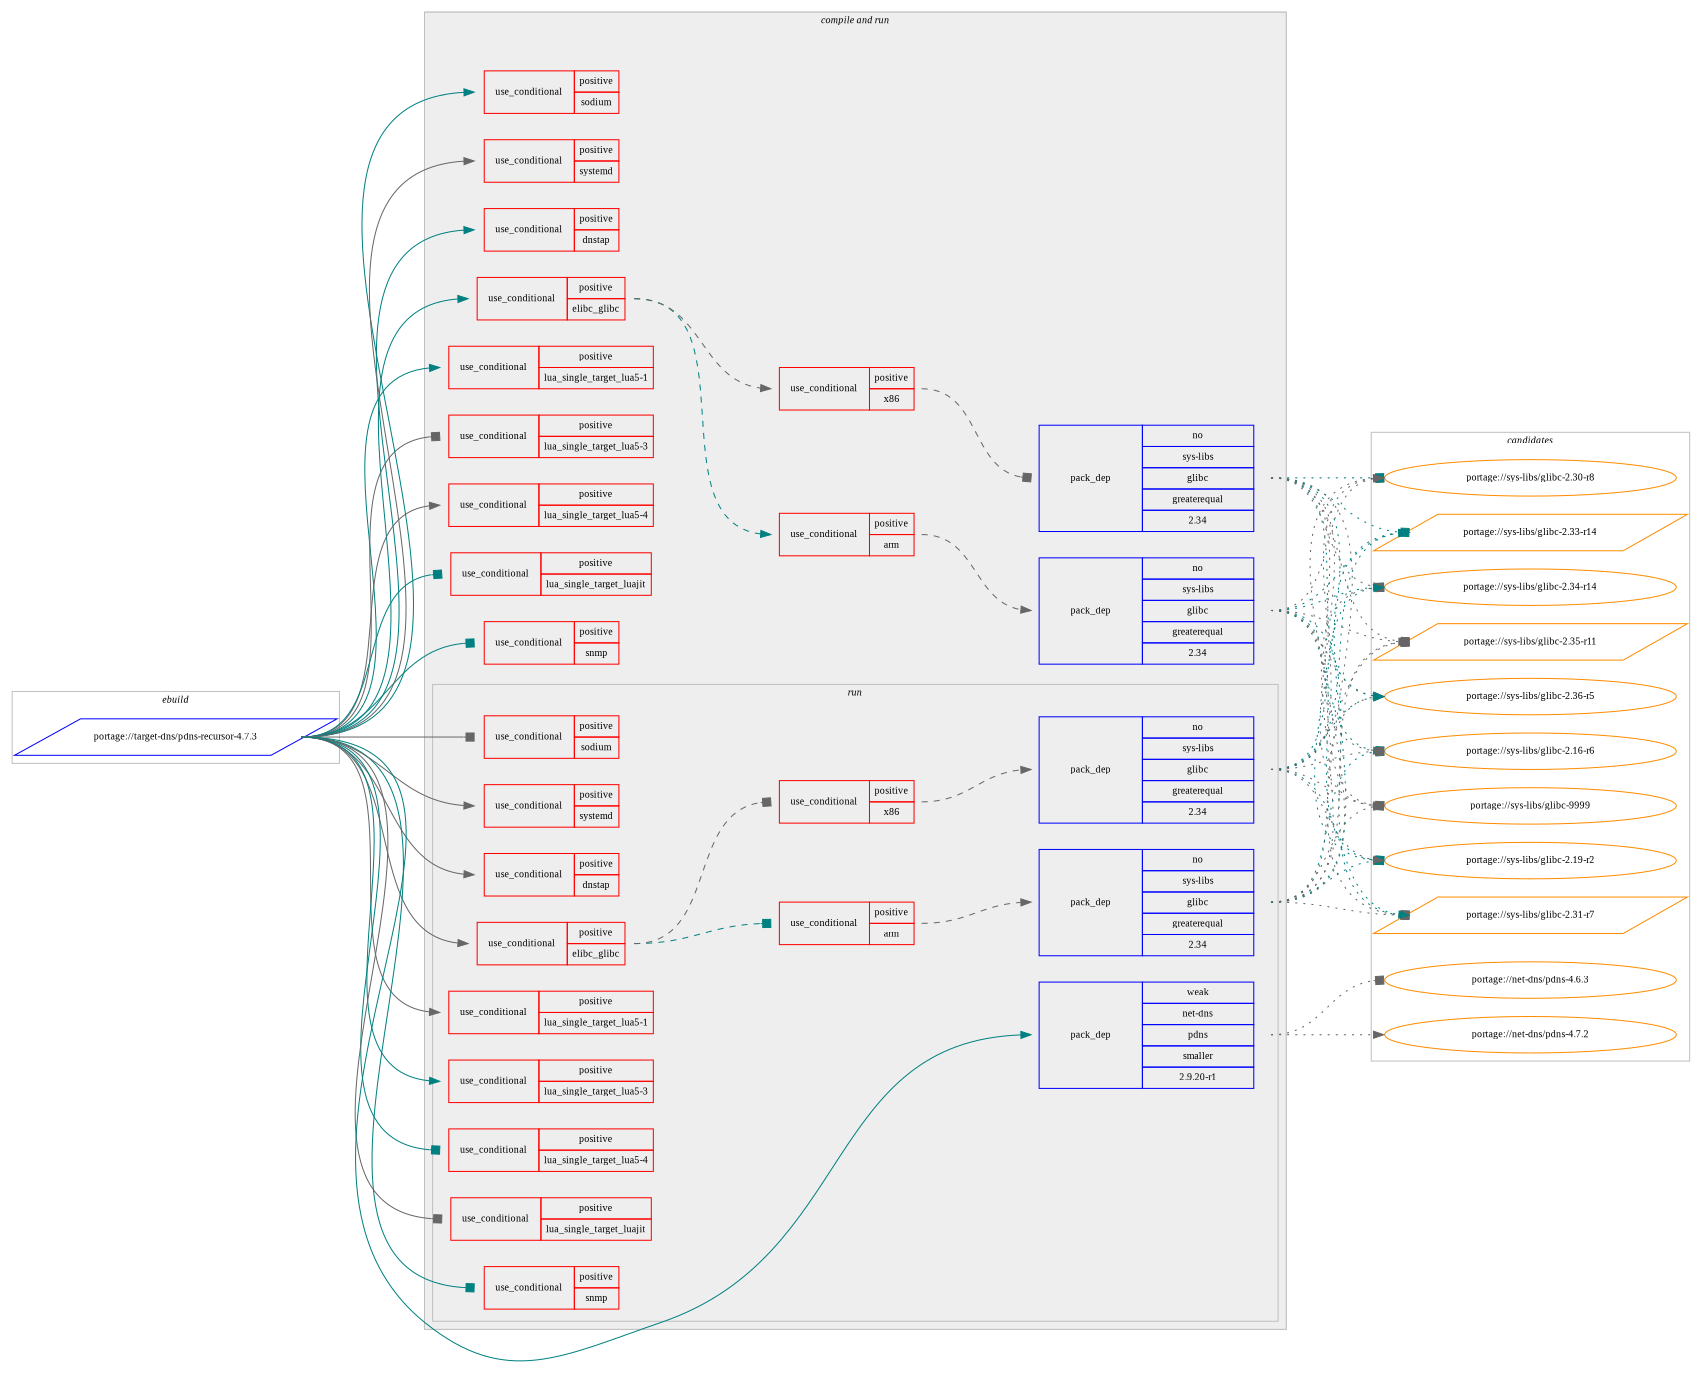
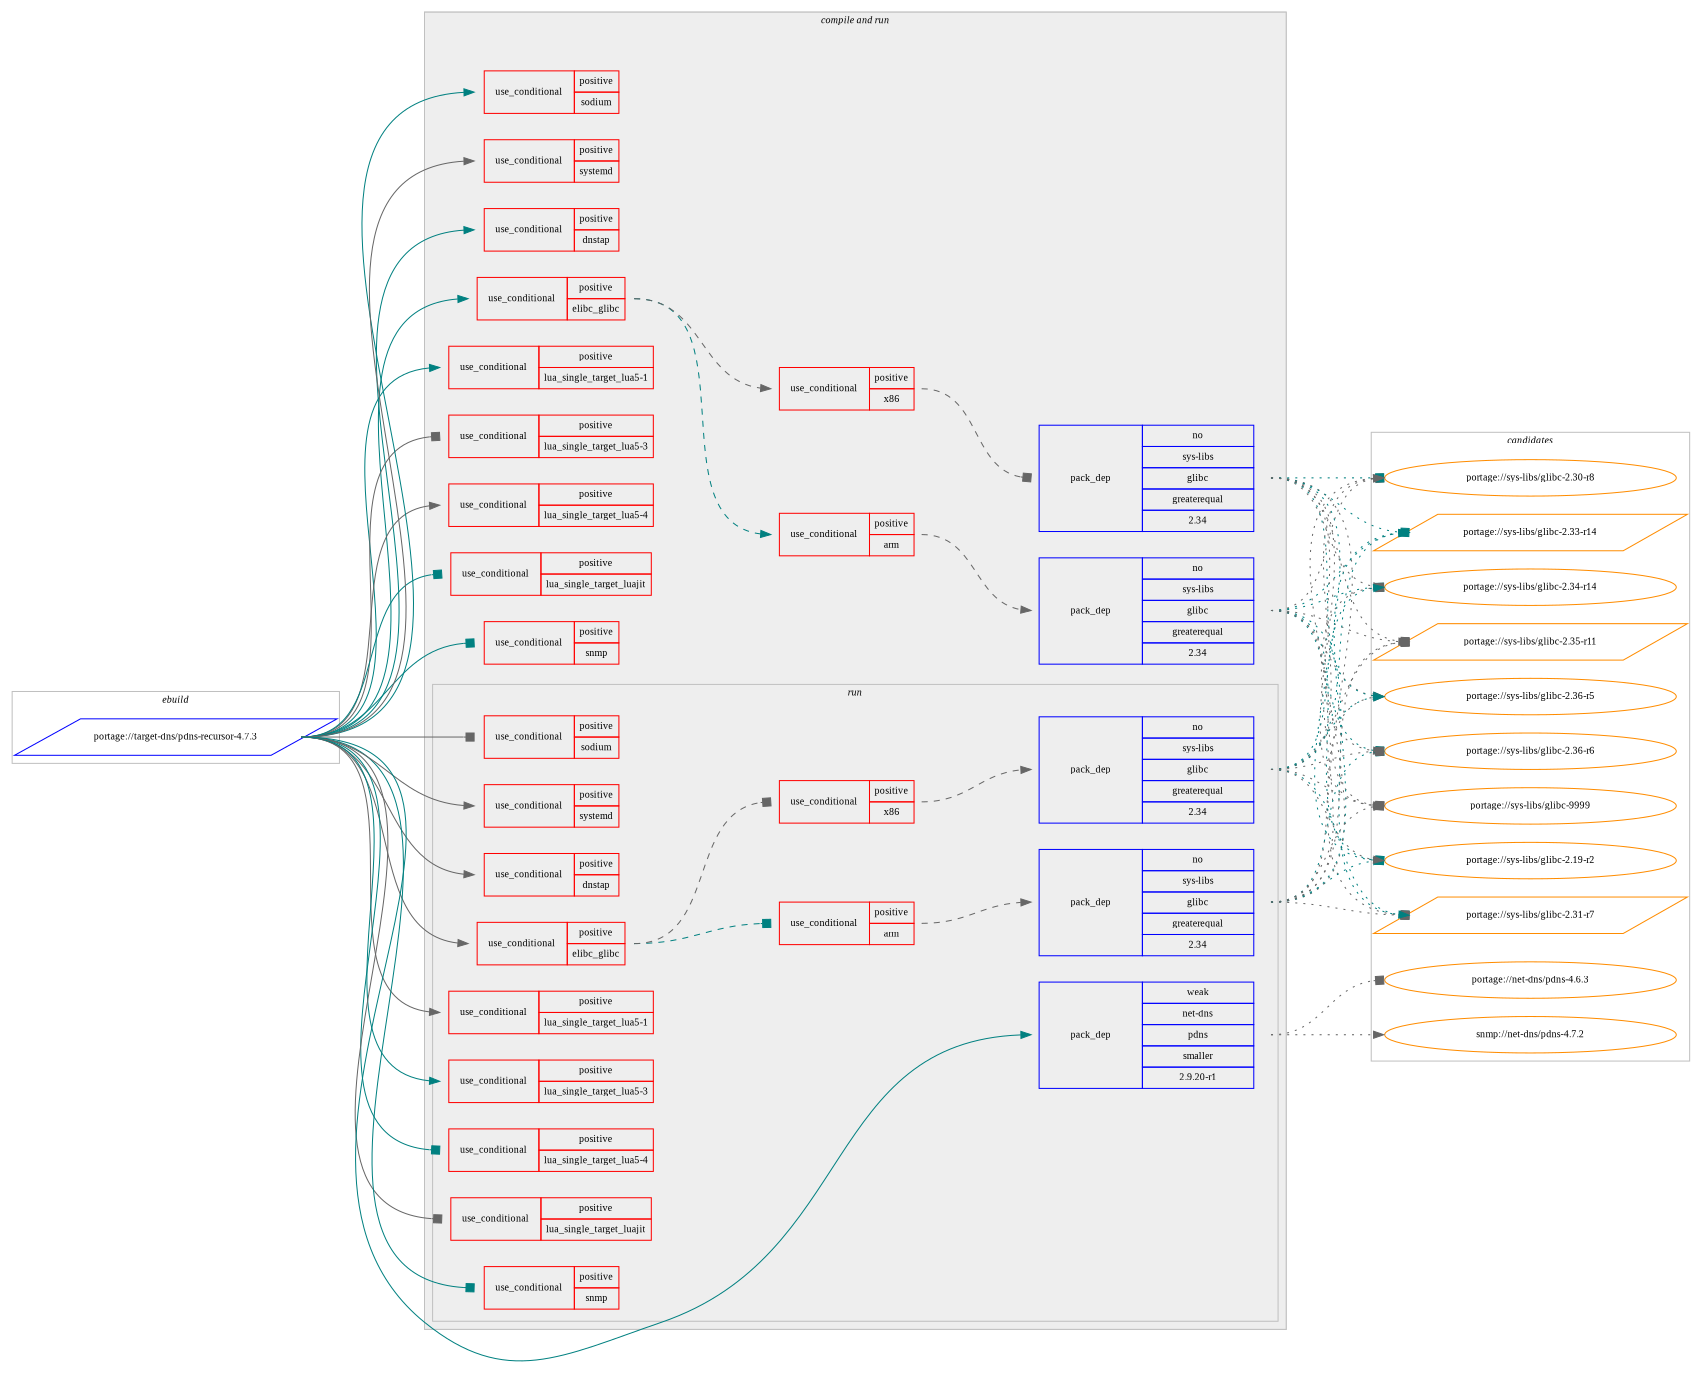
node "portage://sys-libs/glibc-2.16-r6": label "portage://sys-libs/glibc-2.16-r6" -> "portage://sys-libs/glibc-2.36-r6"
node "portage://net-dns/pdns-4.7.2": label "portage://net-dns/pdns-4.7.2" -> "snmp://net-dns/pdns-4.7.2"
